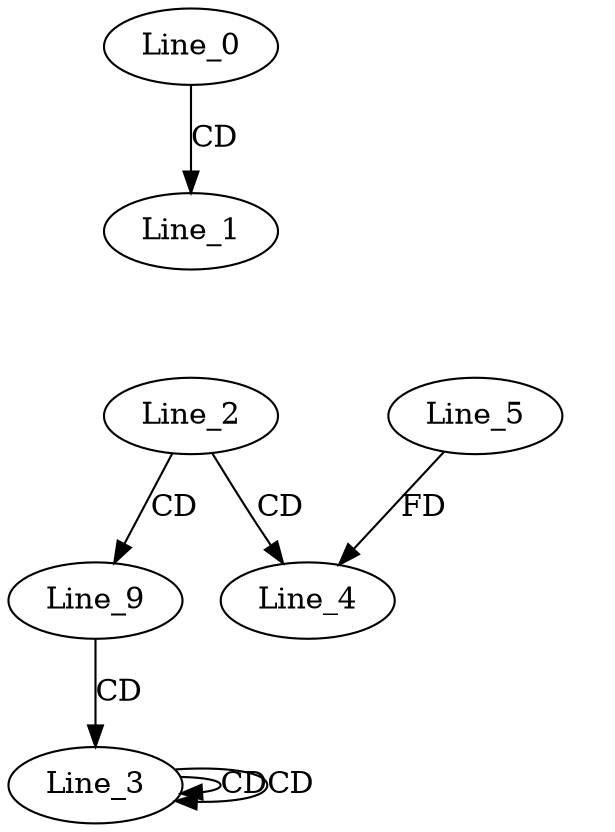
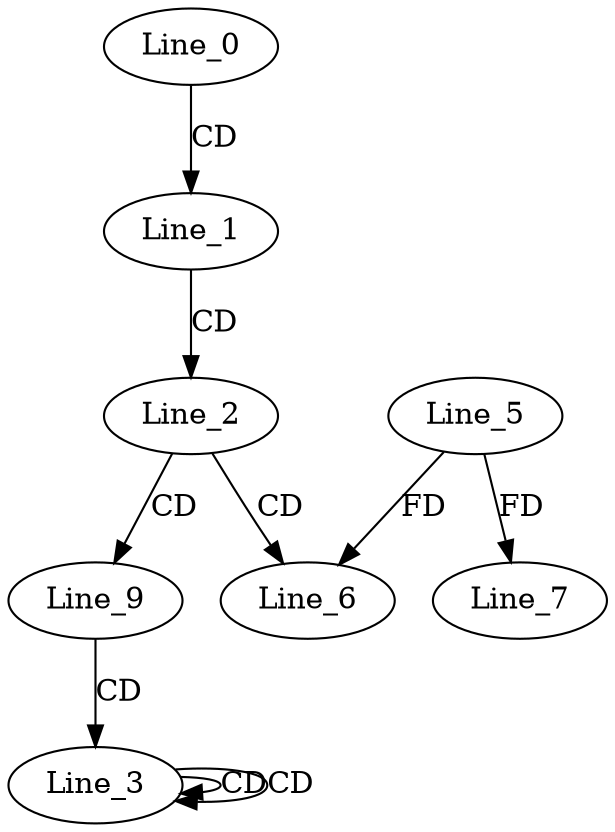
edge "Line_1" -> "Line_2": added, label "CD"
node "Line_4": label "Line_4" -> "Line_6"
node "Line_7": added
